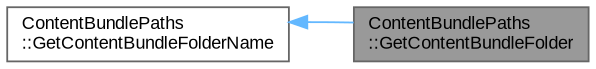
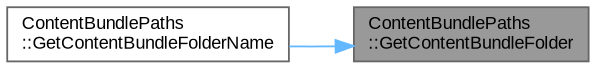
edge "ContentBundlePaths ::GetContentBundleFolder" -> "ContentBundlePaths ::GetContentBundleFolderName": reversed
